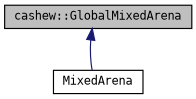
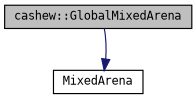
edge "MixedArena" -> "cashew::GlobalMixedArena": reversed
